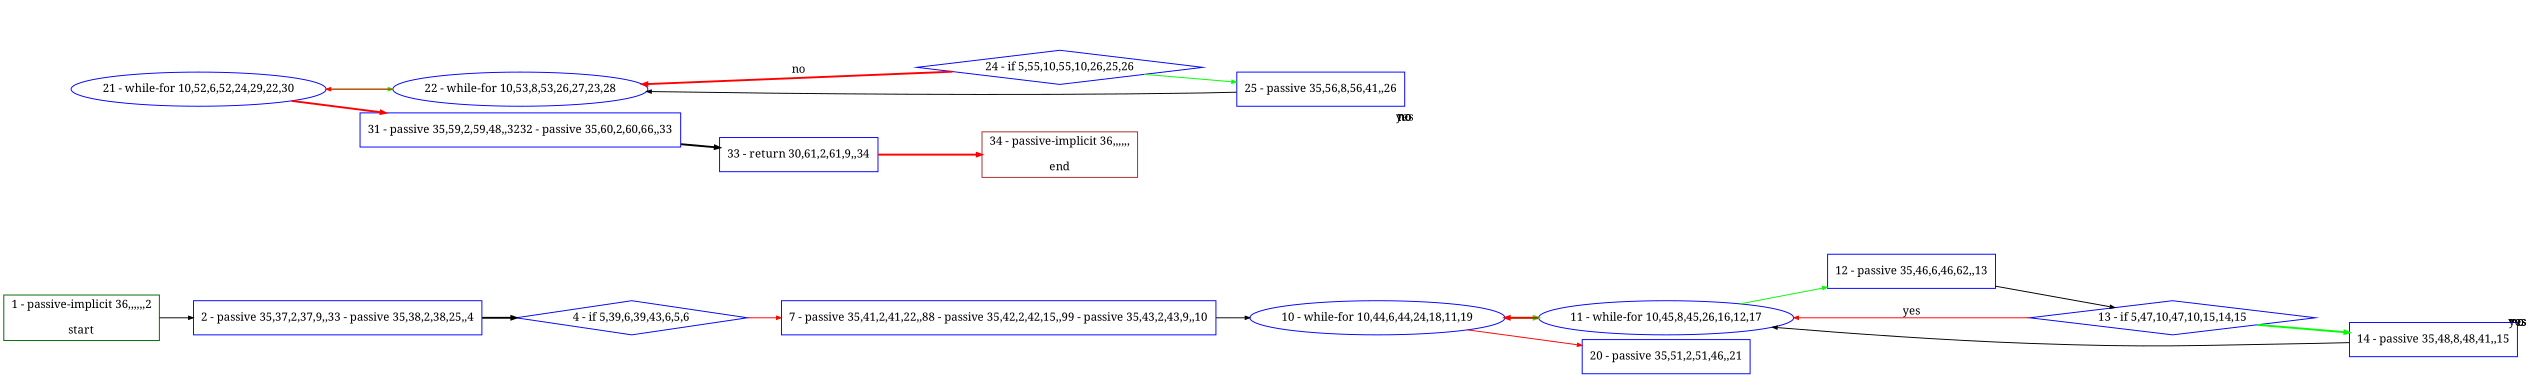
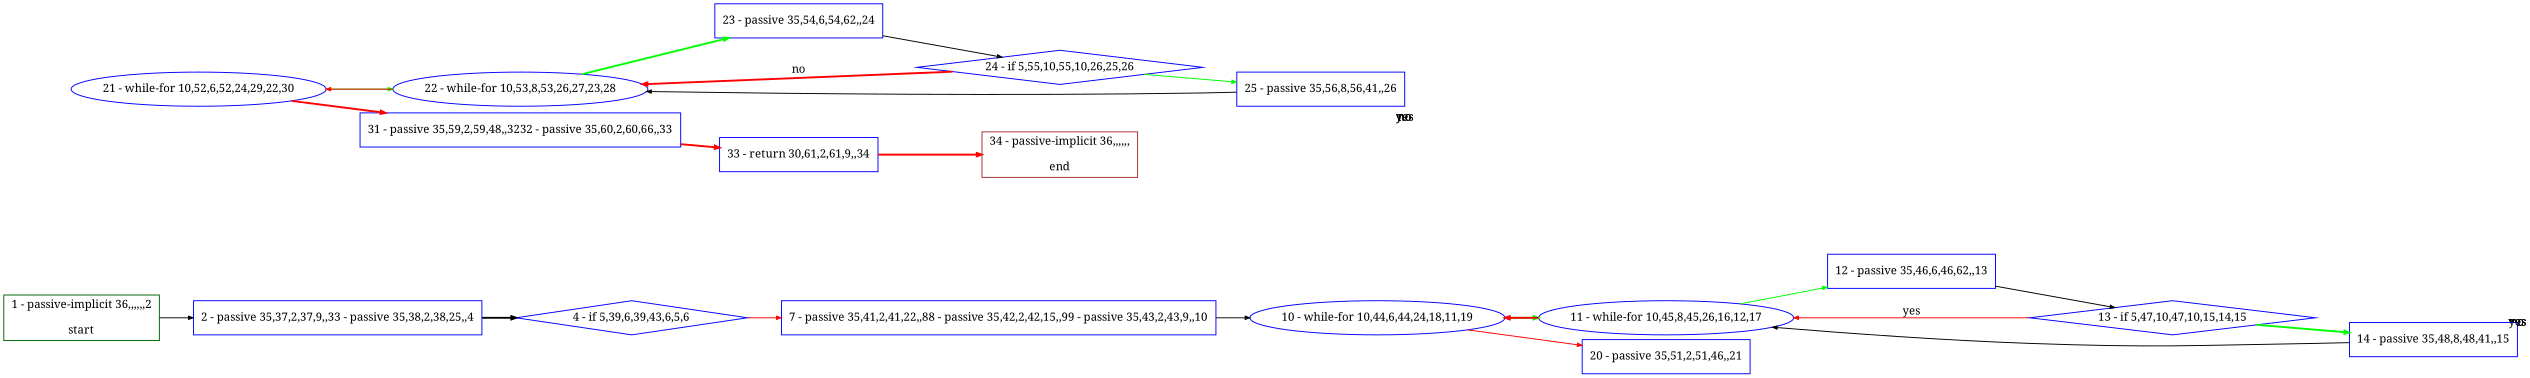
node "23 - passive 35,54,6,54,62,,24": added
edge "31 - passive 35,59,2,59,48,,3232 - passive 35,60,2,60,66,,33" -> "33 - return 30,61,2,61,9,,34": color #000000 -> #ff0000
